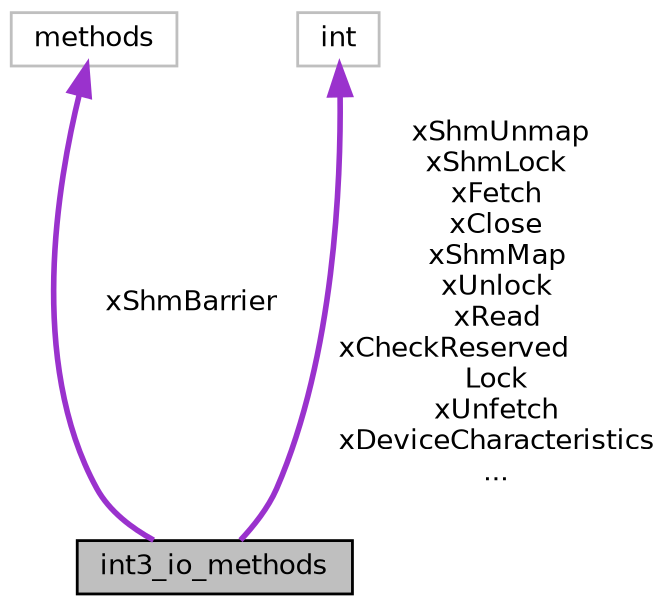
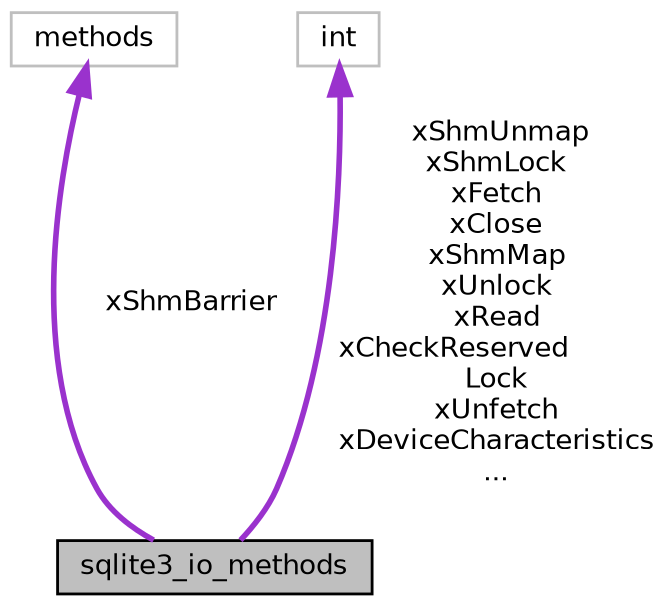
node "int3_io_methods": label "int3_io_methods" -> "sqlite3_io_methods"
